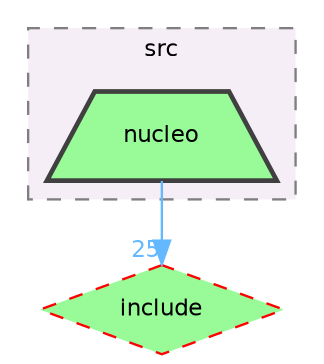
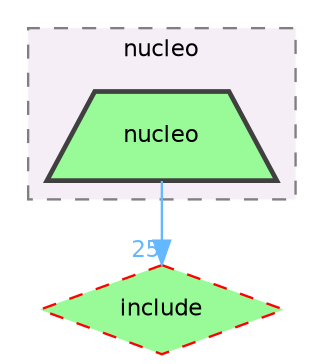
cluster "src": label "src" -> "nucleo"
